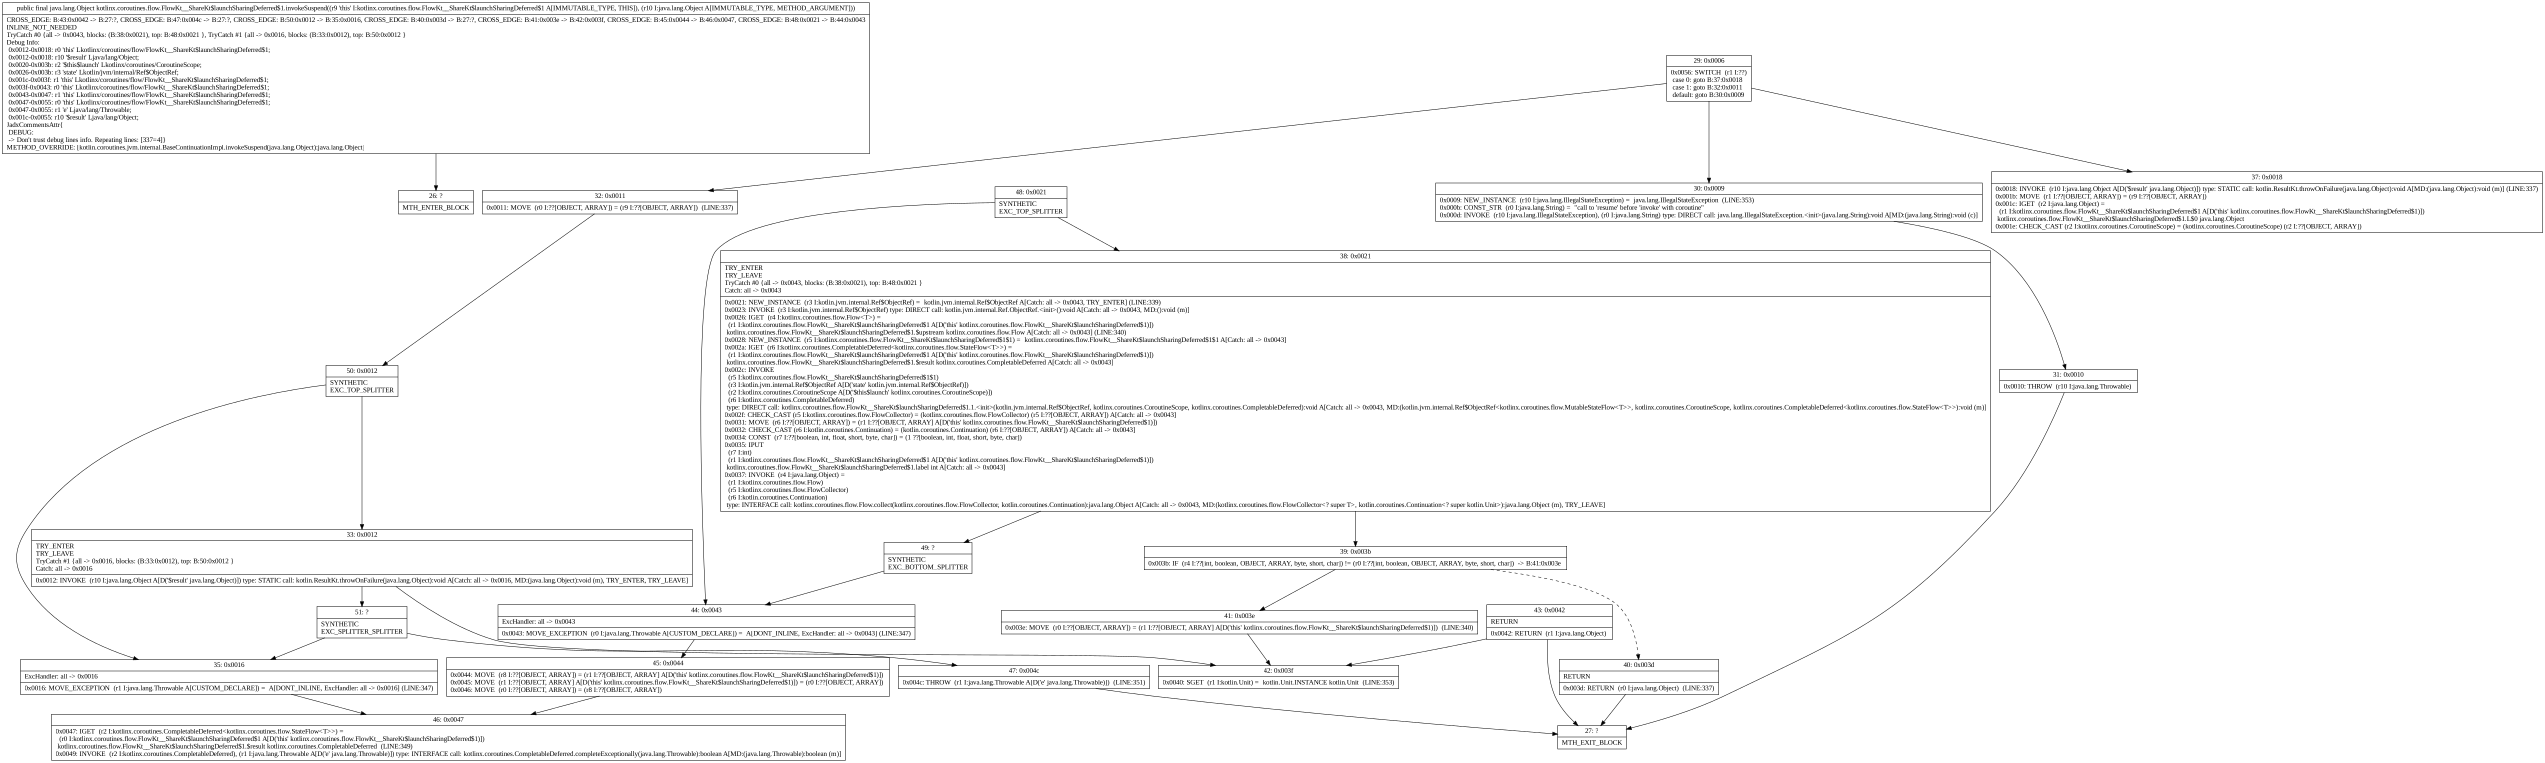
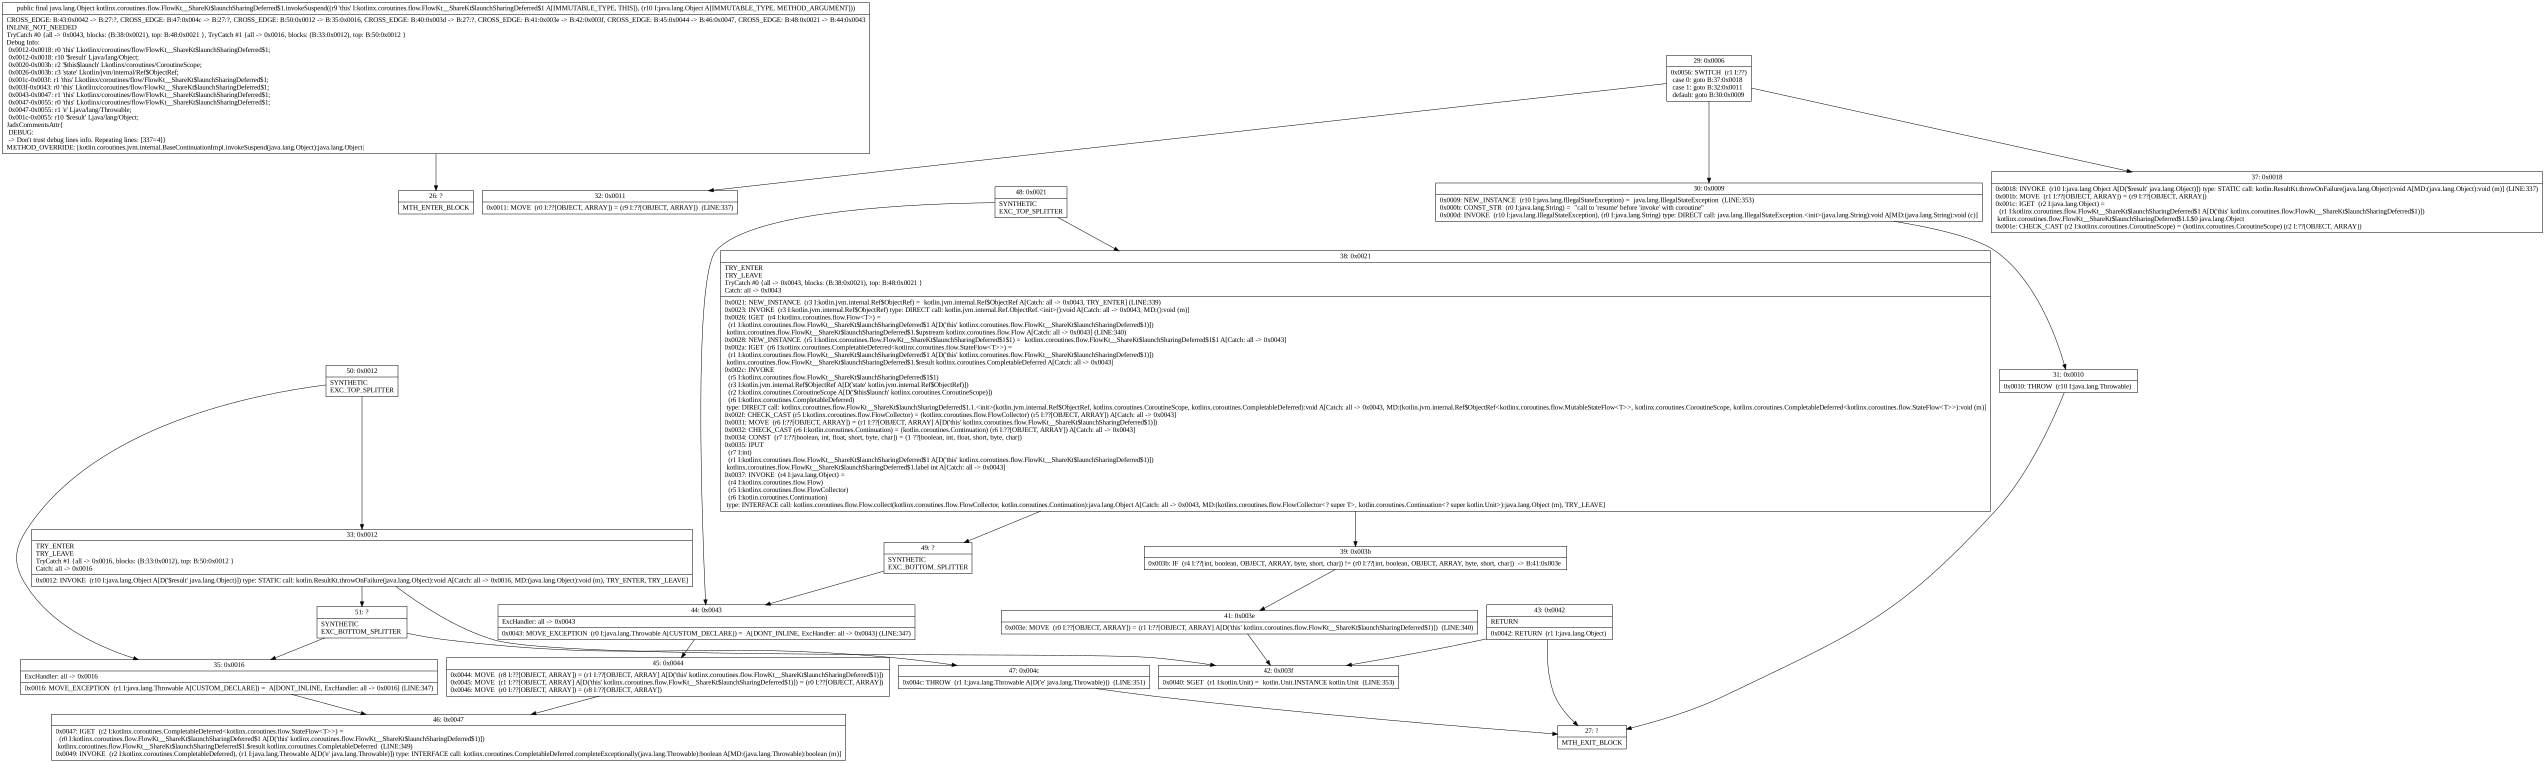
edge "32: 0x0011" -> "50: 0x0012": removed
node "38: 0x0021": text "(r1 I:kotlinx.coroutines.flow.Flow)" -> "(r4 I:kotlinx.coroutines.flow.Flow)"
node "51: ?": text "EXC_SPLITTER_SPLITTER" -> "EXC_BOTTOM_SPLITTER"
node "40: 0x003d": removed
